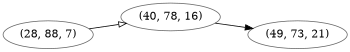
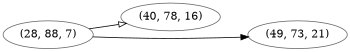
edge "(40, 78, 16)" -> "(49, 73, 21)": now "(28, 88, 7)" -> "(49, 73, 21)"
